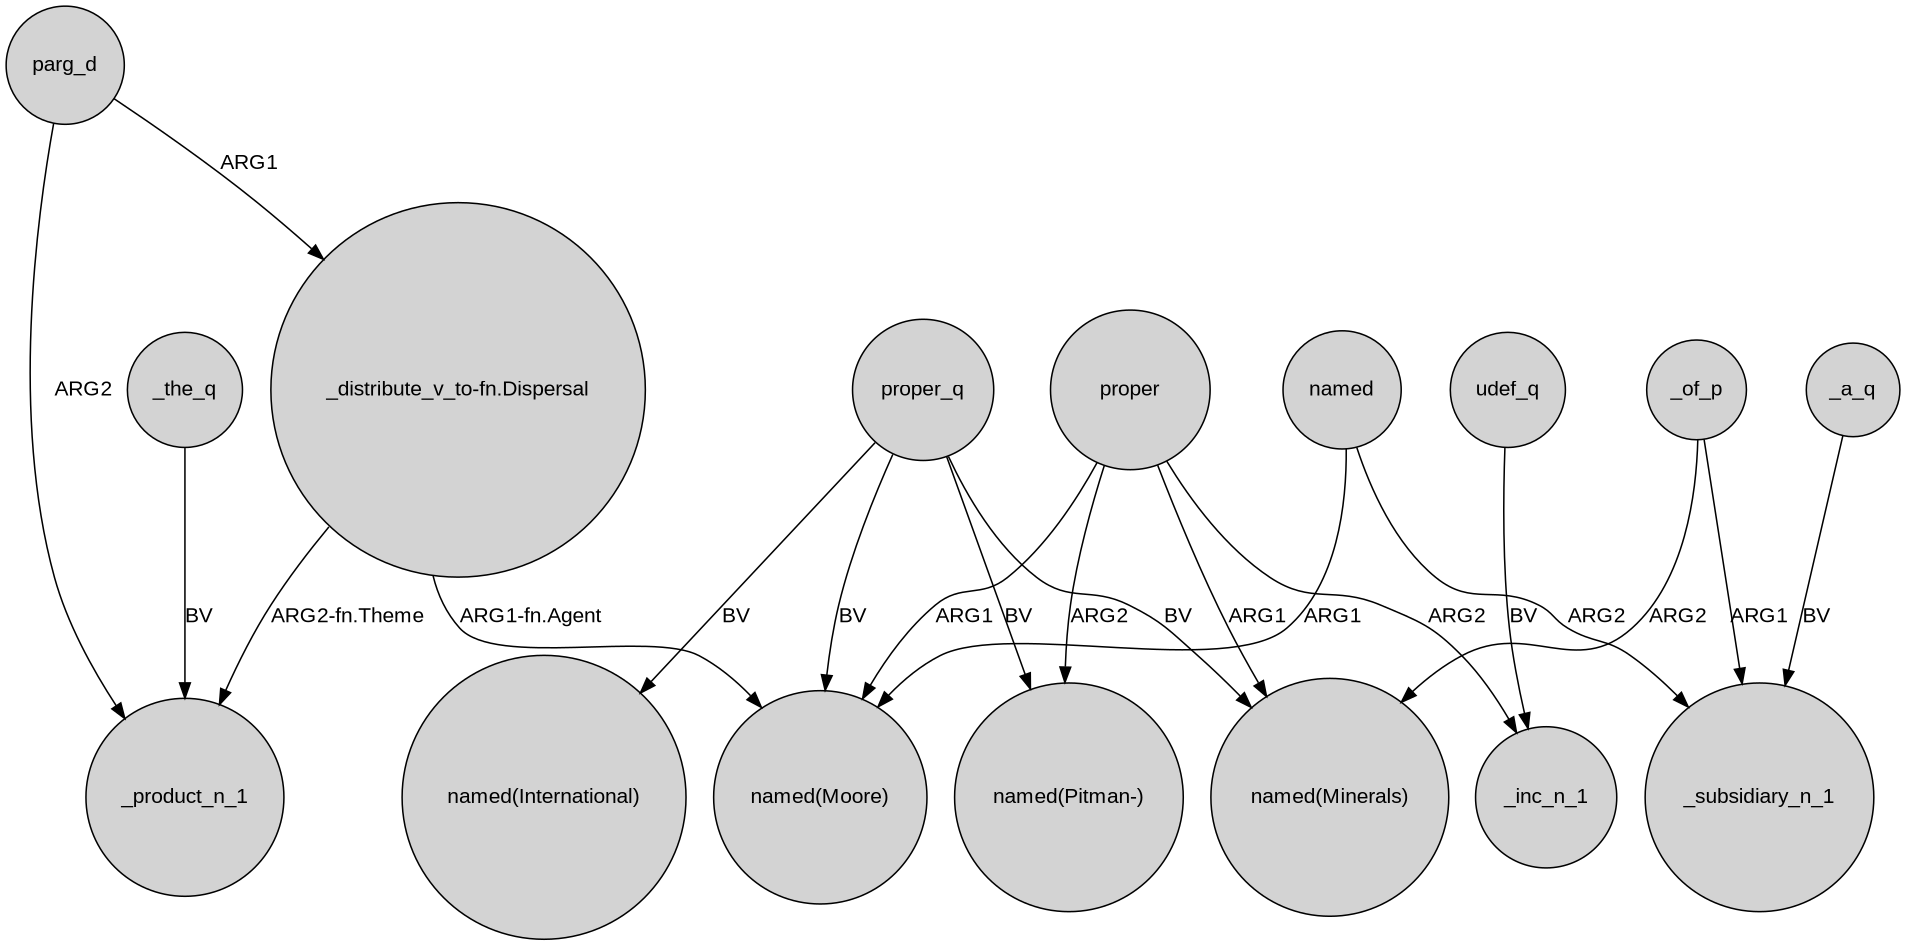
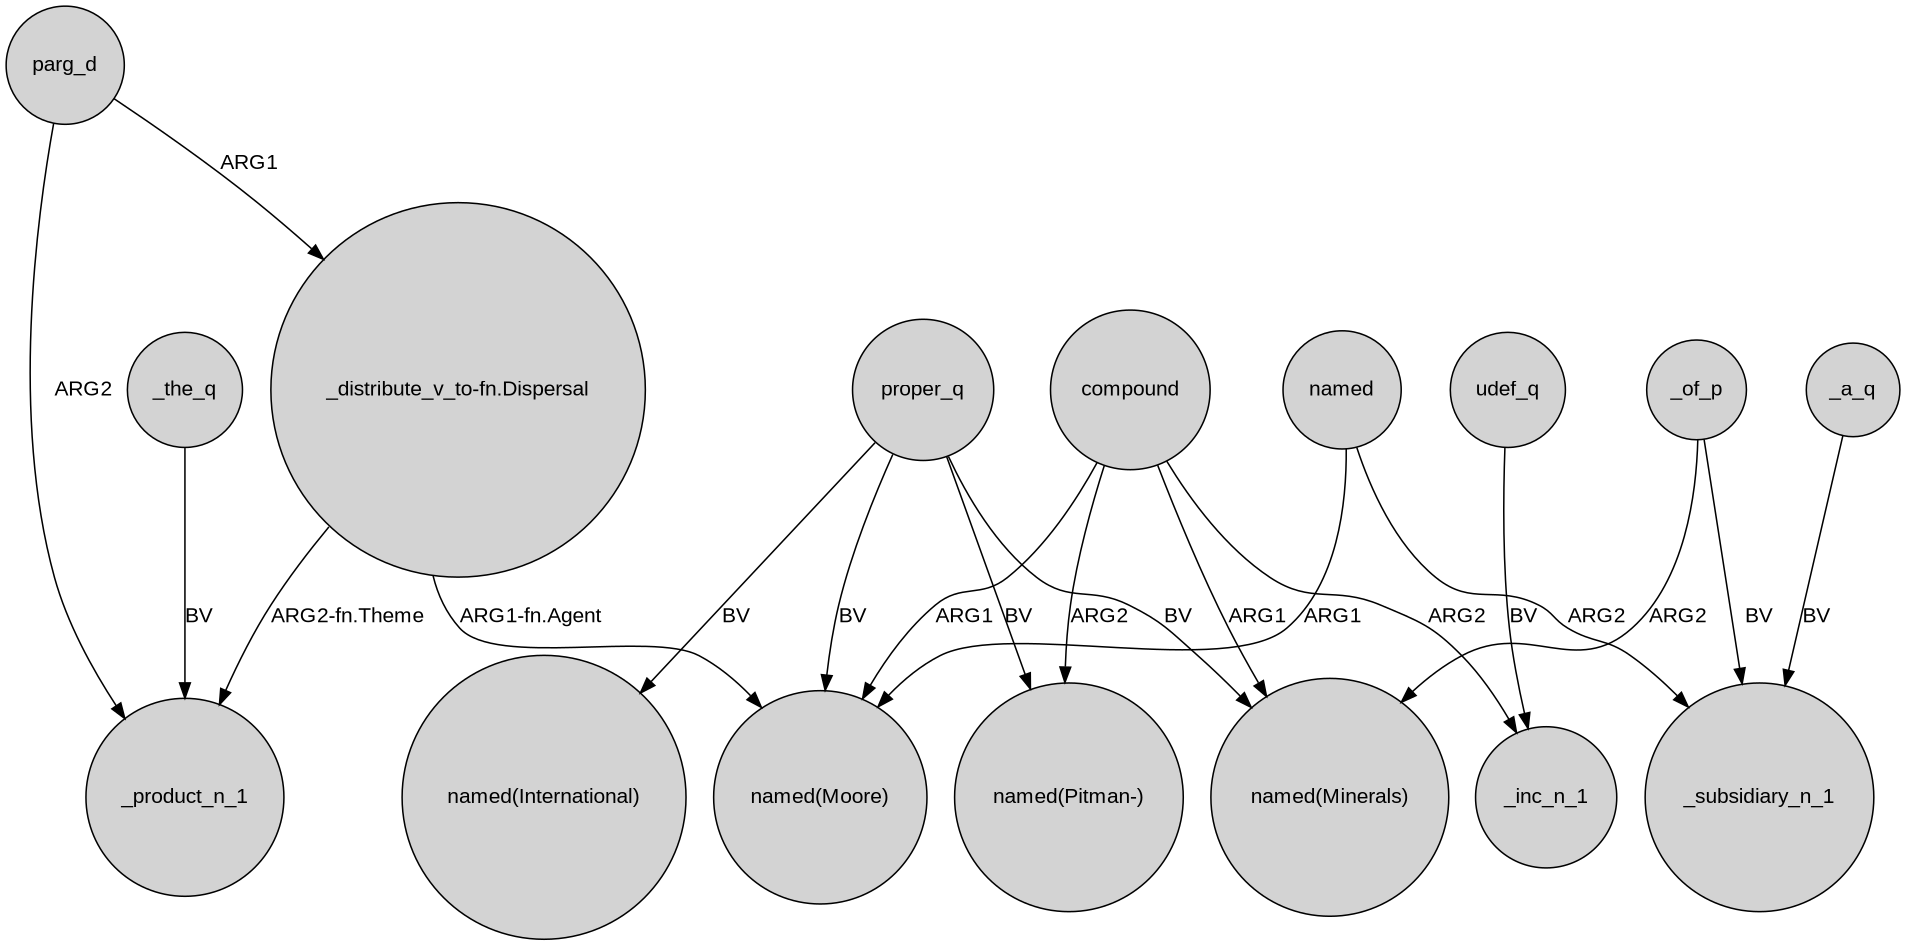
node "proper": label "proper" -> "compound"
edge "_of_p" -> "_subsidiary_n_1": label "ARG1" -> "BV"
